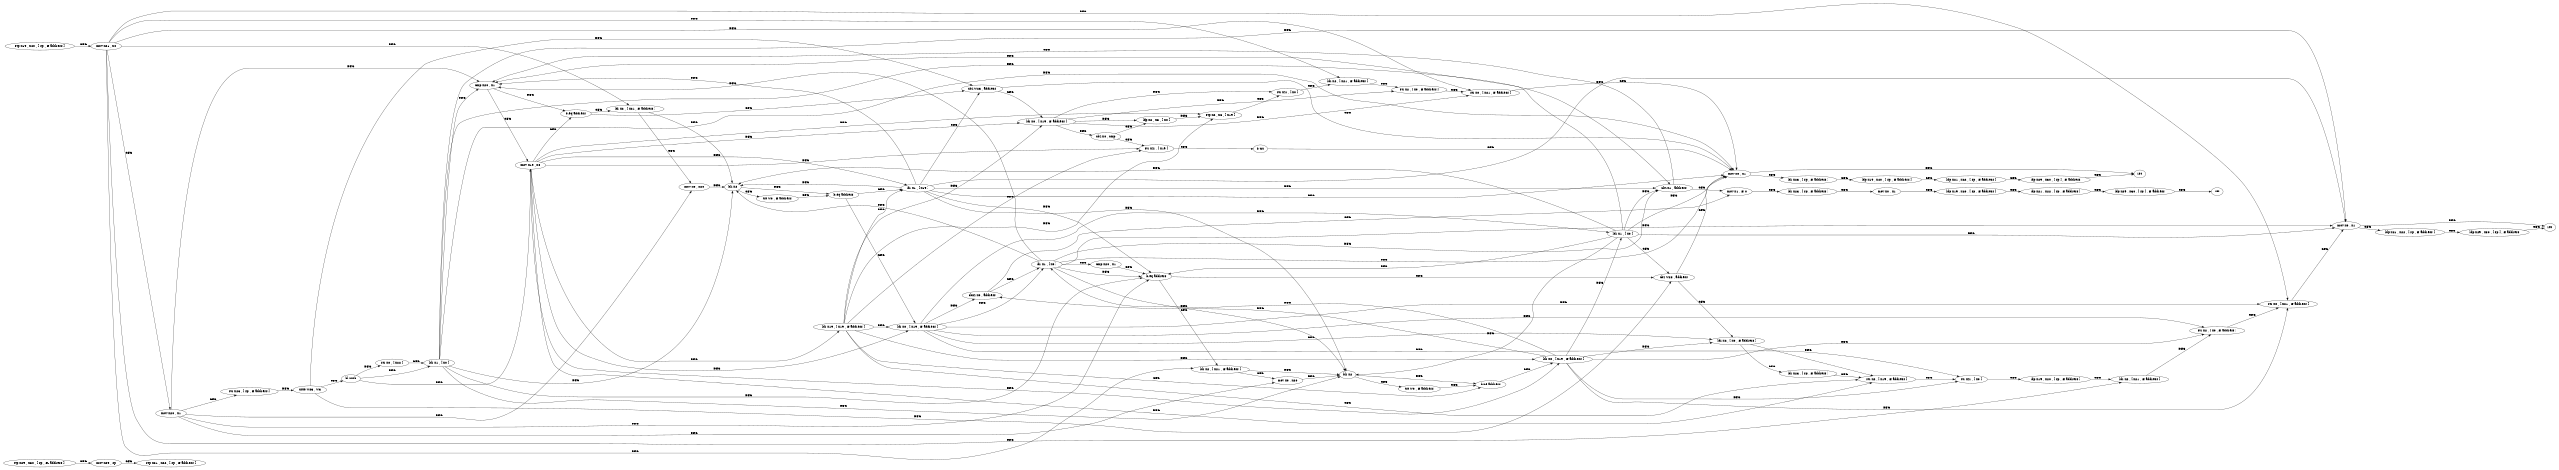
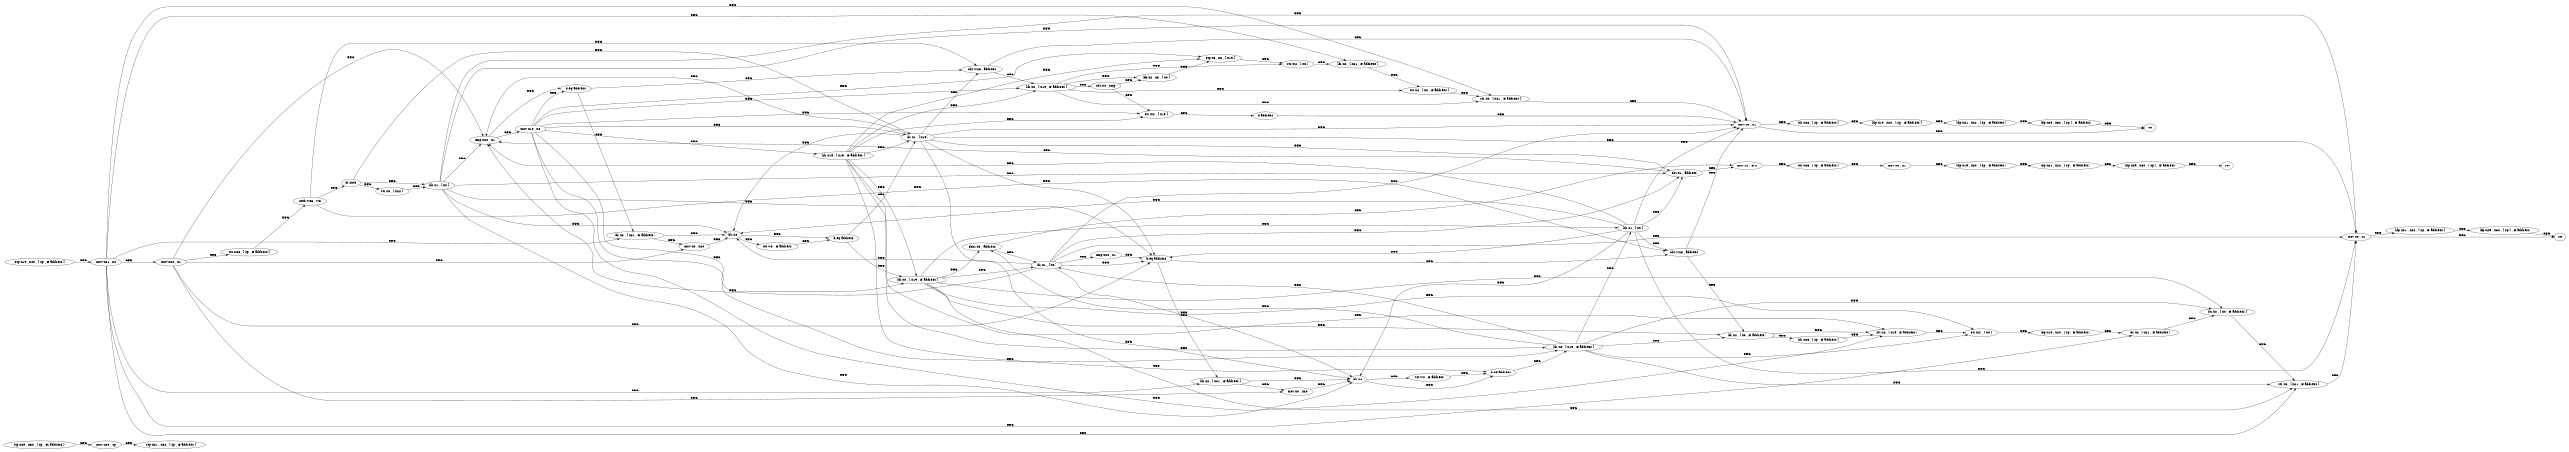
node "b tst": label "b tst" -> "b address"
edge "bl uxtb" -> "mov x19 , x0": now "bl uxtb" -> "ldr x1 , [ x19 ]"
